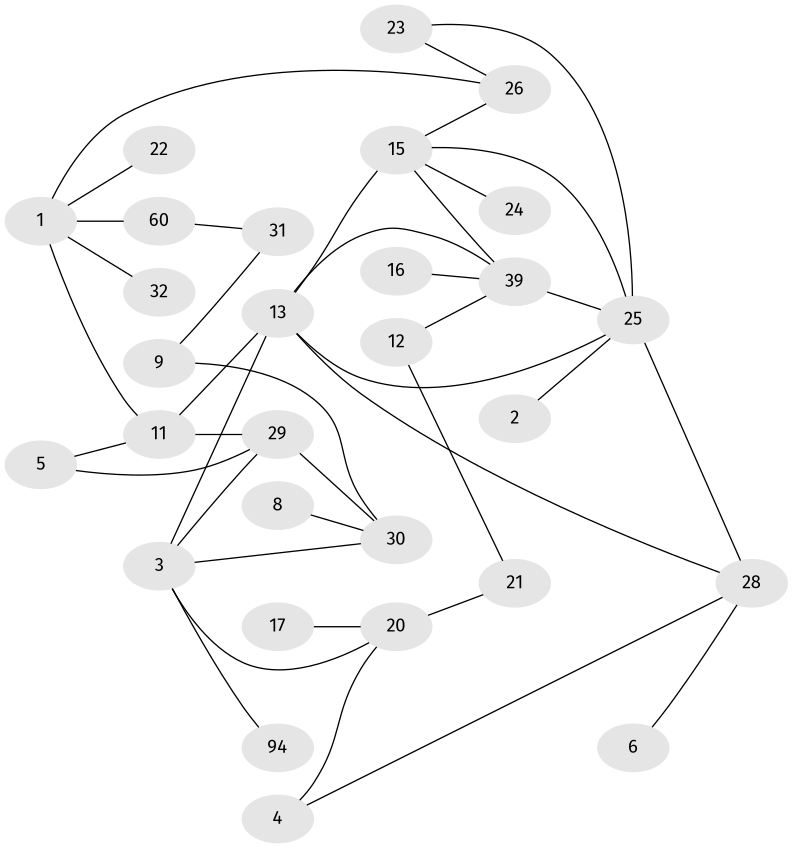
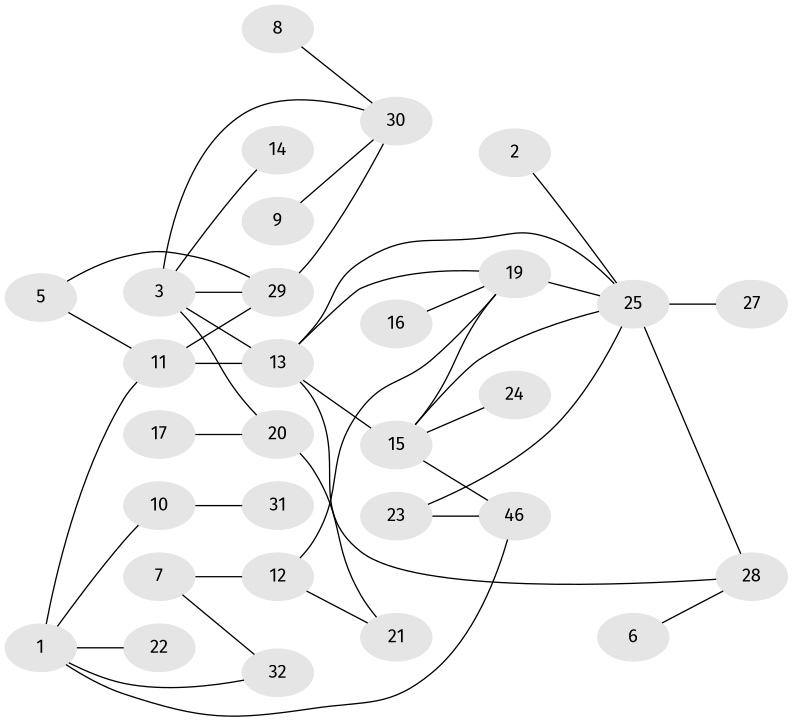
node "26": label "26" -> "46"
node "60": label "60" -> "10"
node "39": label "39" -> "19"
edge "31" -- "9": removed
node "27": added
node "7": added
node "94": label "94" -> "14"
node "4": removed
